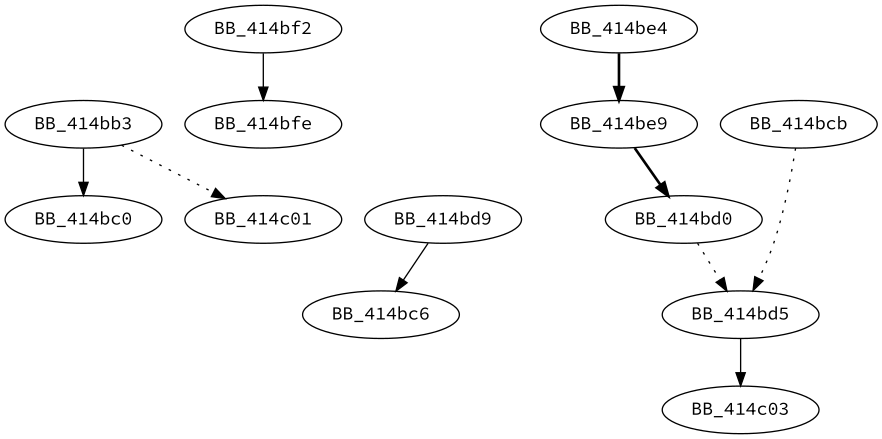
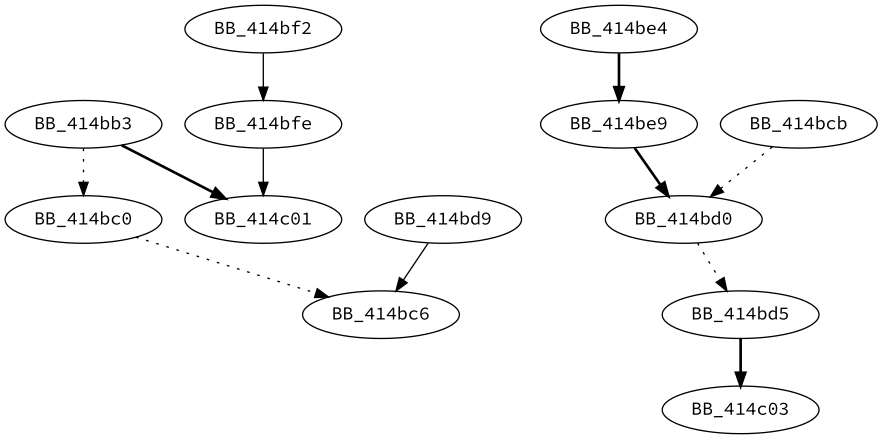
edge "BB_414bb3" -> "BB_414bc0": style solid -> dotted
edge "BB_414bfe" -> "BB_414c01": added
edge "BB_414bb3" -> "BB_414c01": style dotted -> bold
edge "BB_414bcb" -> "BB_414bd5": now "BB_414bcb" -> "BB_414bd0"
edge "BB_414bc0" -> "BB_414bc6": added
edge "BB_414bd5" -> "BB_414c03": style solid -> bold
